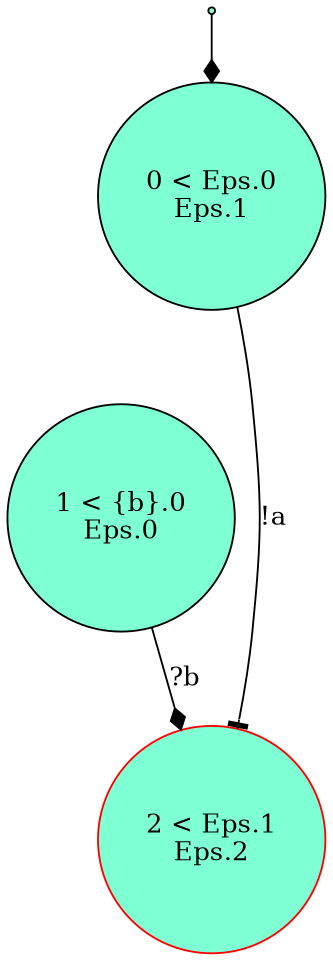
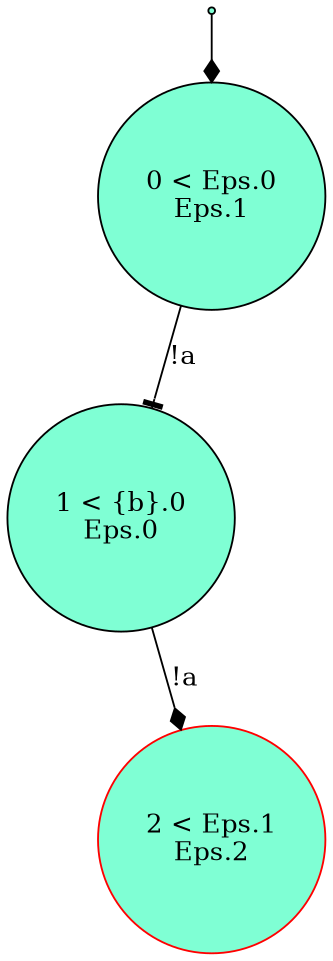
edge "0 < Eps.0 Eps.1" -> "2 < Eps.1 Eps.2": now "0 < Eps.0 Eps.1" -> "1 < {b}.0 Eps.0"
edge "1 < {b}.0 Eps.0" -> "2 < Eps.1 Eps.2": label "?b" -> "!a"
